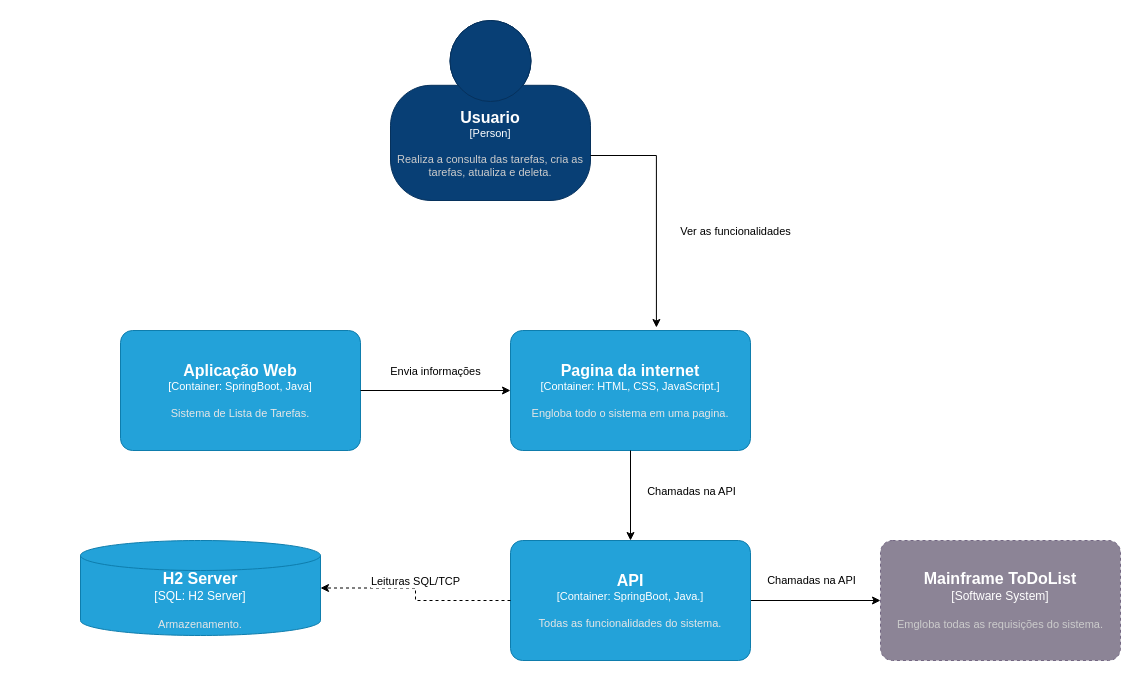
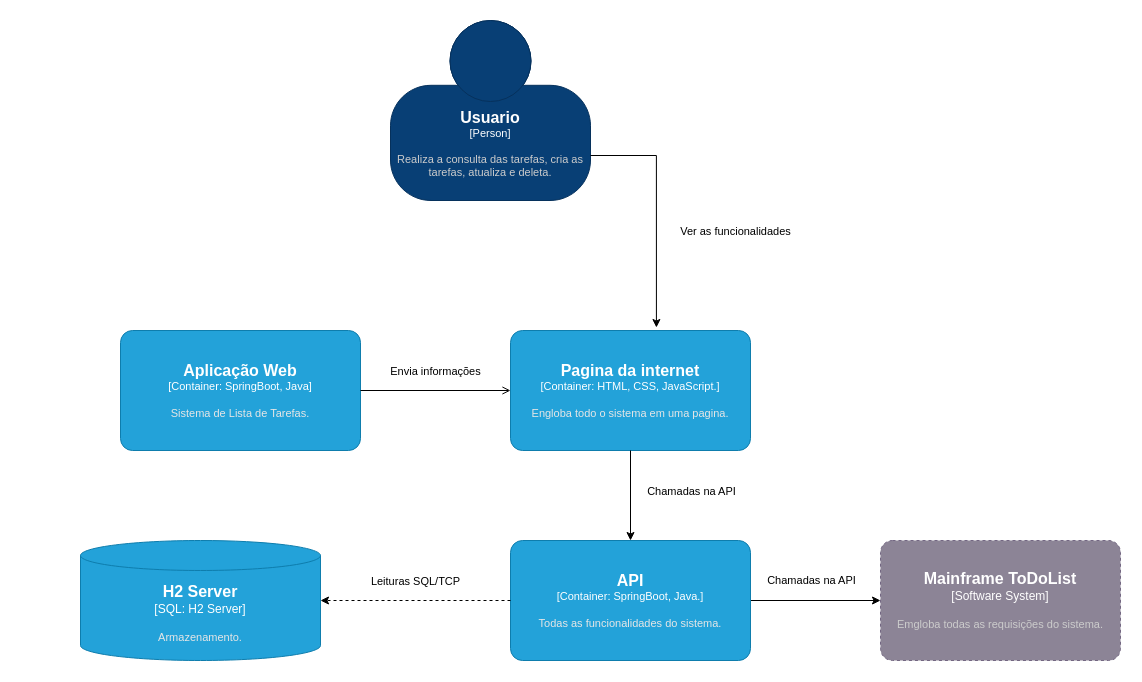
edge "Aplicação Web [Container: SpringBoot, Java] Sistema de Lista de Tarefas." -> "Pagina da internet [Container: HTML, CSS, JavaScript.] Engloba todo o sistema em uma pagina.": arrowhead classic -> open
node "H2 Server [SQL: H2 Server] Armazenamento.": size 240x95 -> 240x120
